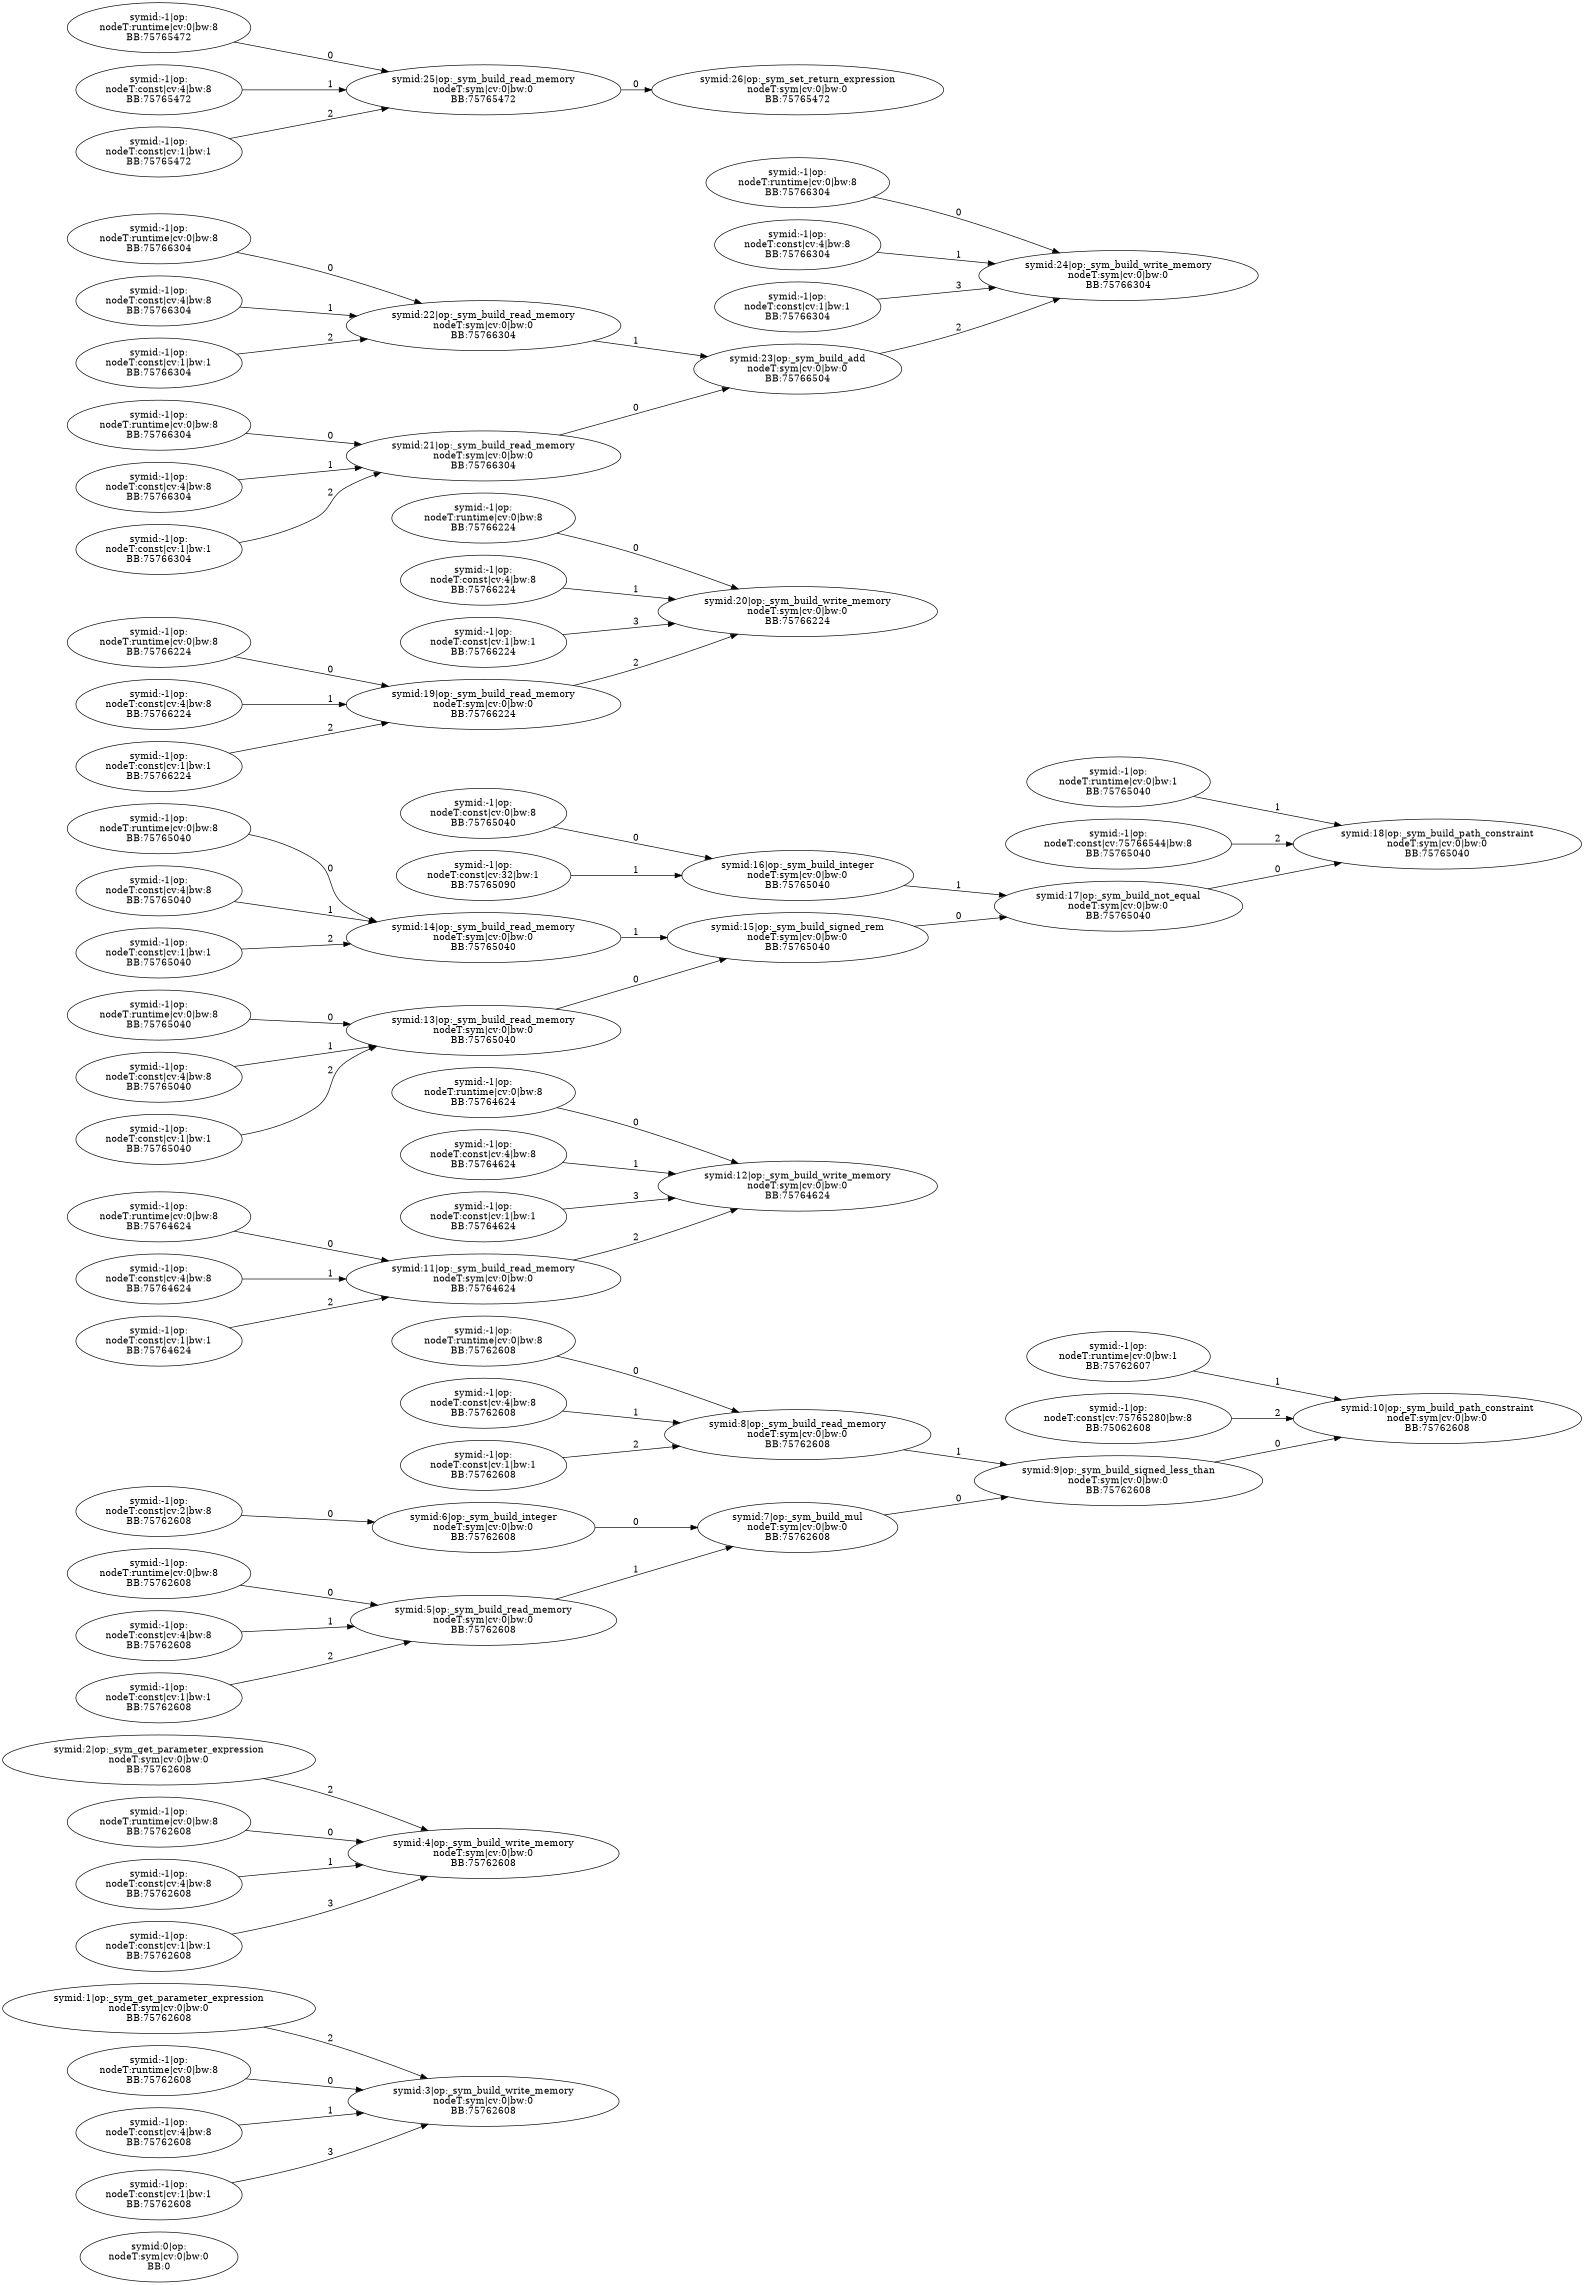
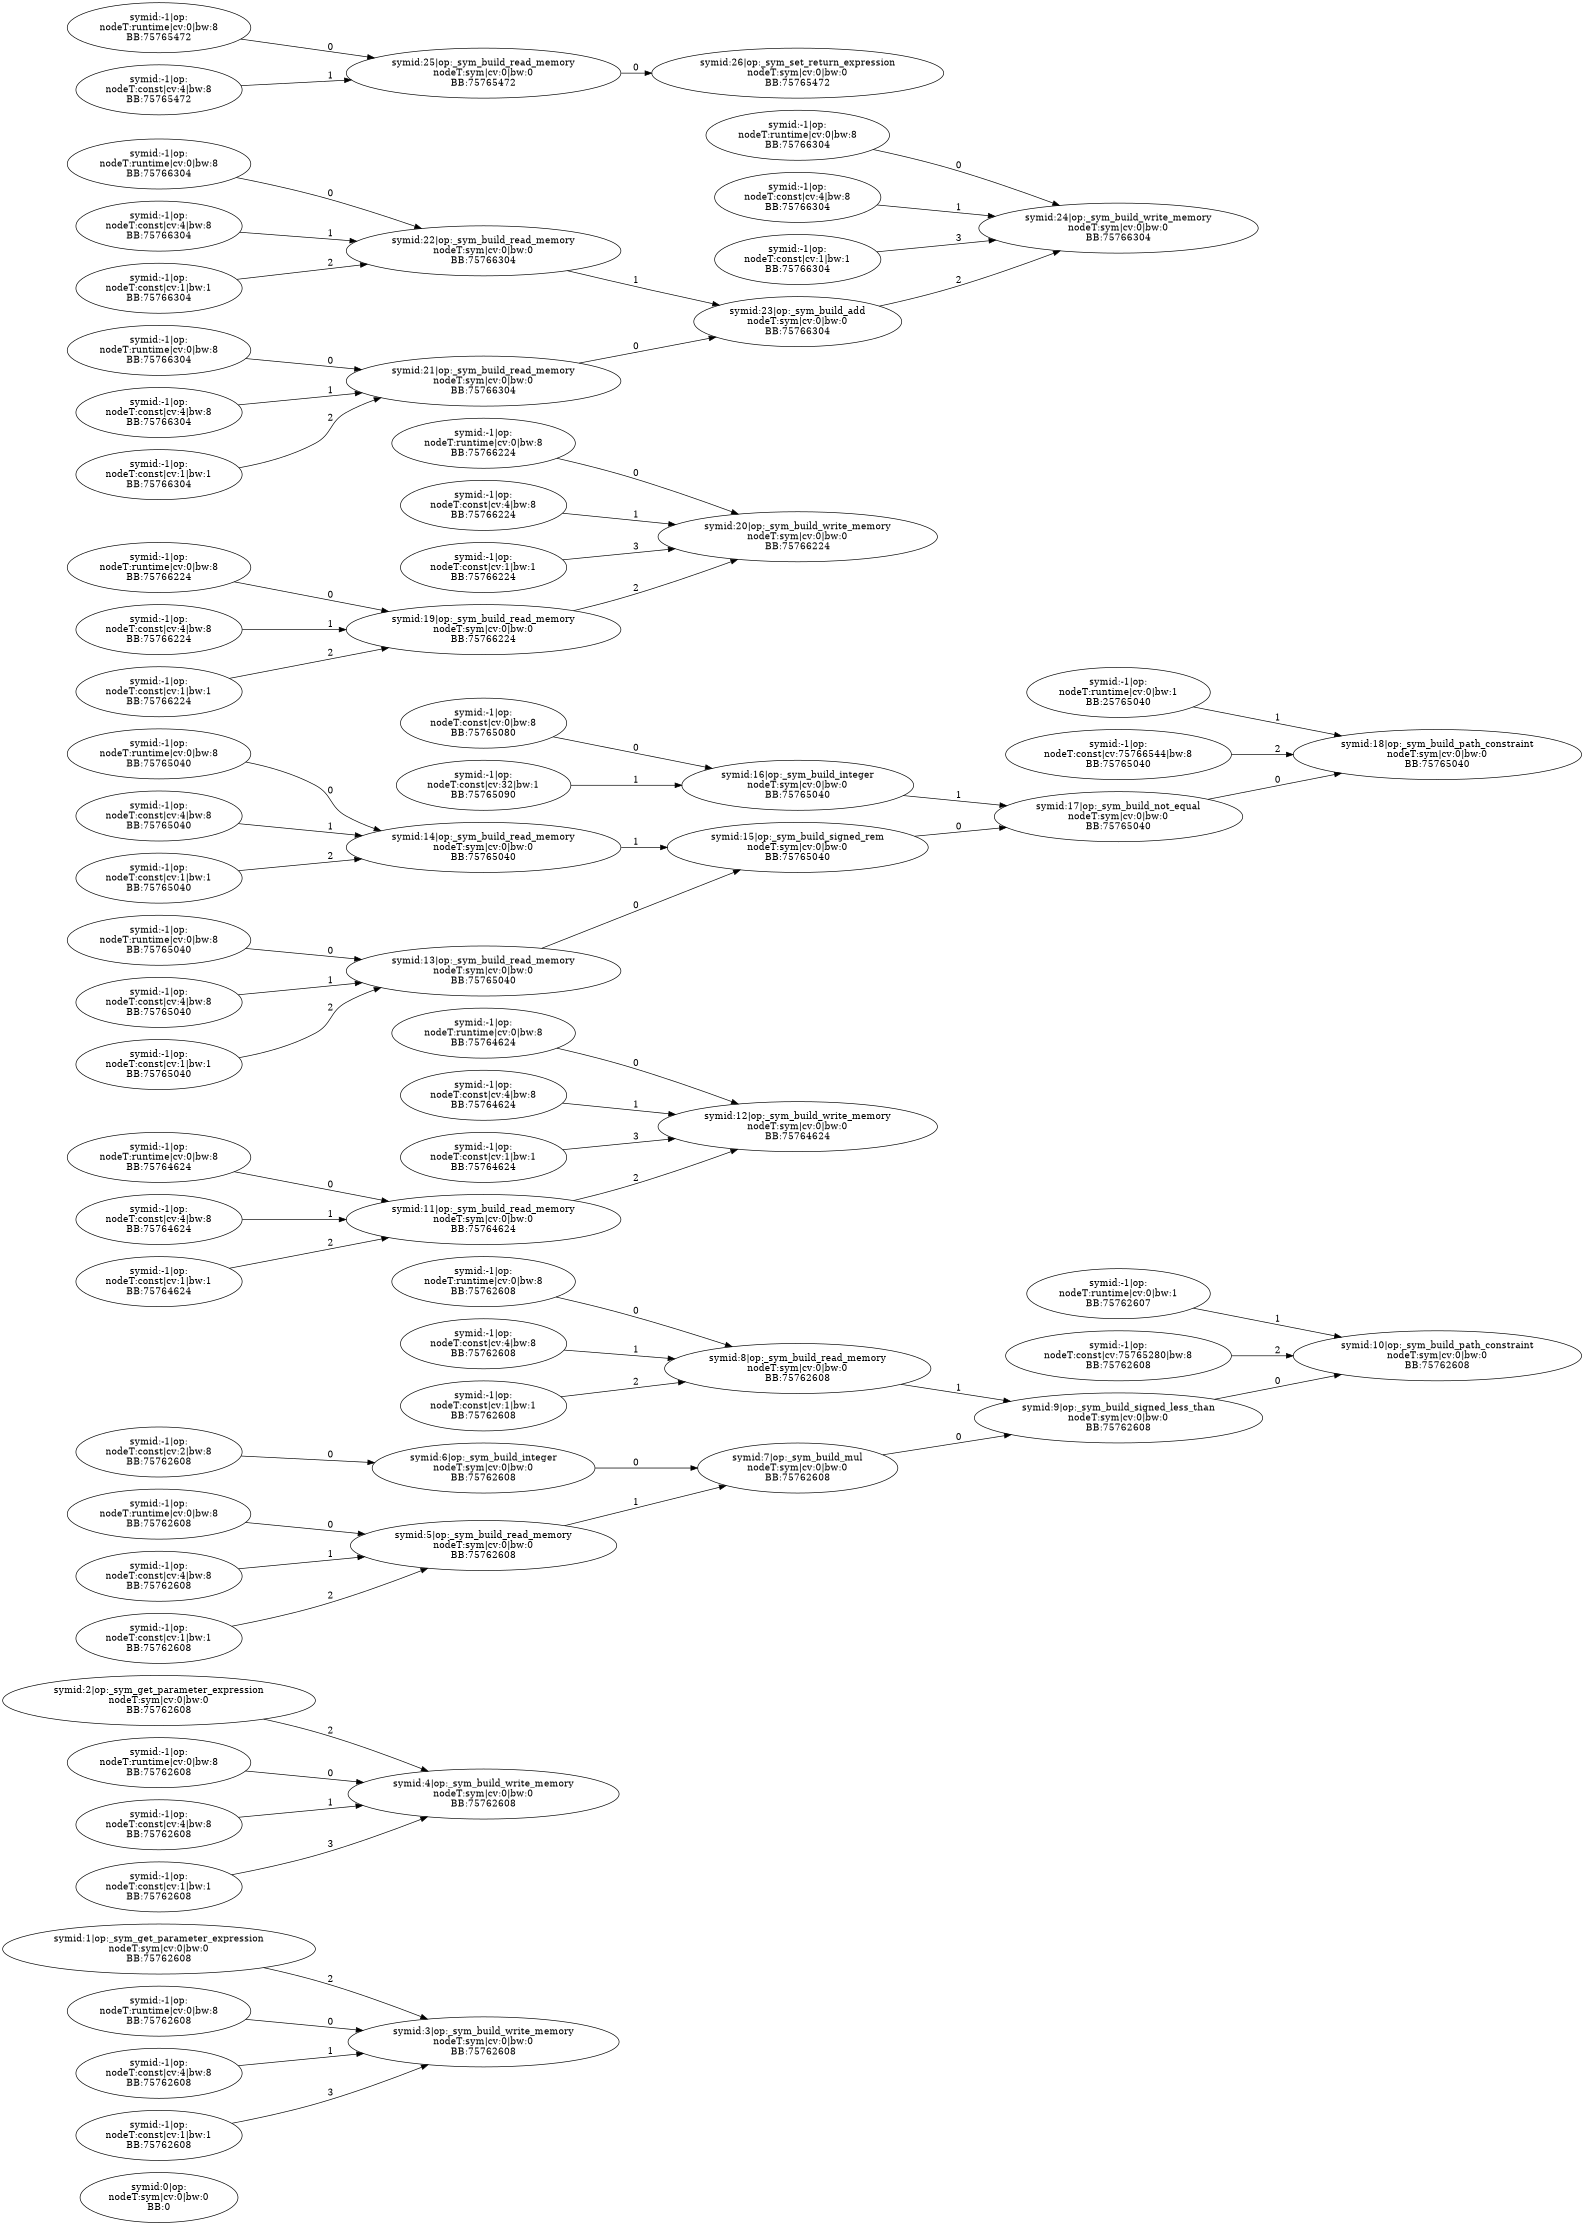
node "symid:-1|op: nodeT:const|cv:1|bw:1 BB:75765472": removed
node "symid:23|op:_sym_build_add nodeT:sym|cv:0|bw:0 BB:75766504": label "symid:23|op:_sym_build_add nodeT:sym|cv:0|bw:0 BB:75766504" -> "symid:23|op:_sym_build_add nodeT:sym|cv:0|bw:0 BB:75766304"
node "symid:-1|op: nodeT:runtime|cv:0|bw:1 BB:75765040": label "symid:-1|op: nodeT:runtime|cv:0|bw:1 BB:75765040" -> "symid:-1|op: nodeT:runtime|cv:0|bw:1 BB:25765040"
node "symid:-1|op: nodeT:const|cv:0|bw:8 BB:75765040": label "symid:-1|op: nodeT:const|cv:0|bw:8 BB:75765040" -> "symid:-1|op: nodeT:const|cv:0|bw:8 BB:75765080"
node "symid:-1|op: nodeT:const|cv:75765280|bw:8 BB:75062608": label "symid:-1|op: nodeT:const|cv:75765280|bw:8 BB:75062608" -> "symid:-1|op: nodeT:const|cv:75765280|bw:8 BB:75762608"
